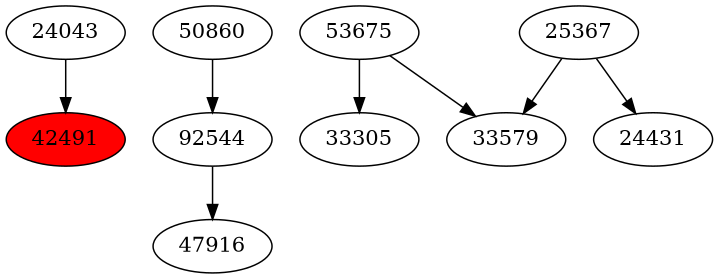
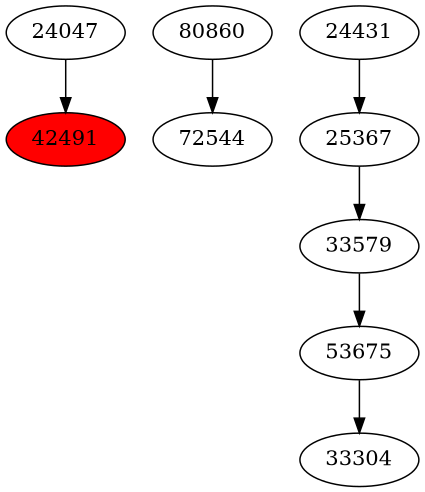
node "24043": label "24043" -> "24047"
node "50860": label "50860" -> "80860"
edge "25367" -> "24431": reversed
edge "53675" -> "33579": reversed
node "92544": label "92544" -> "72544"
node "33305": label "33305" -> "33304"
node "47916": removed
